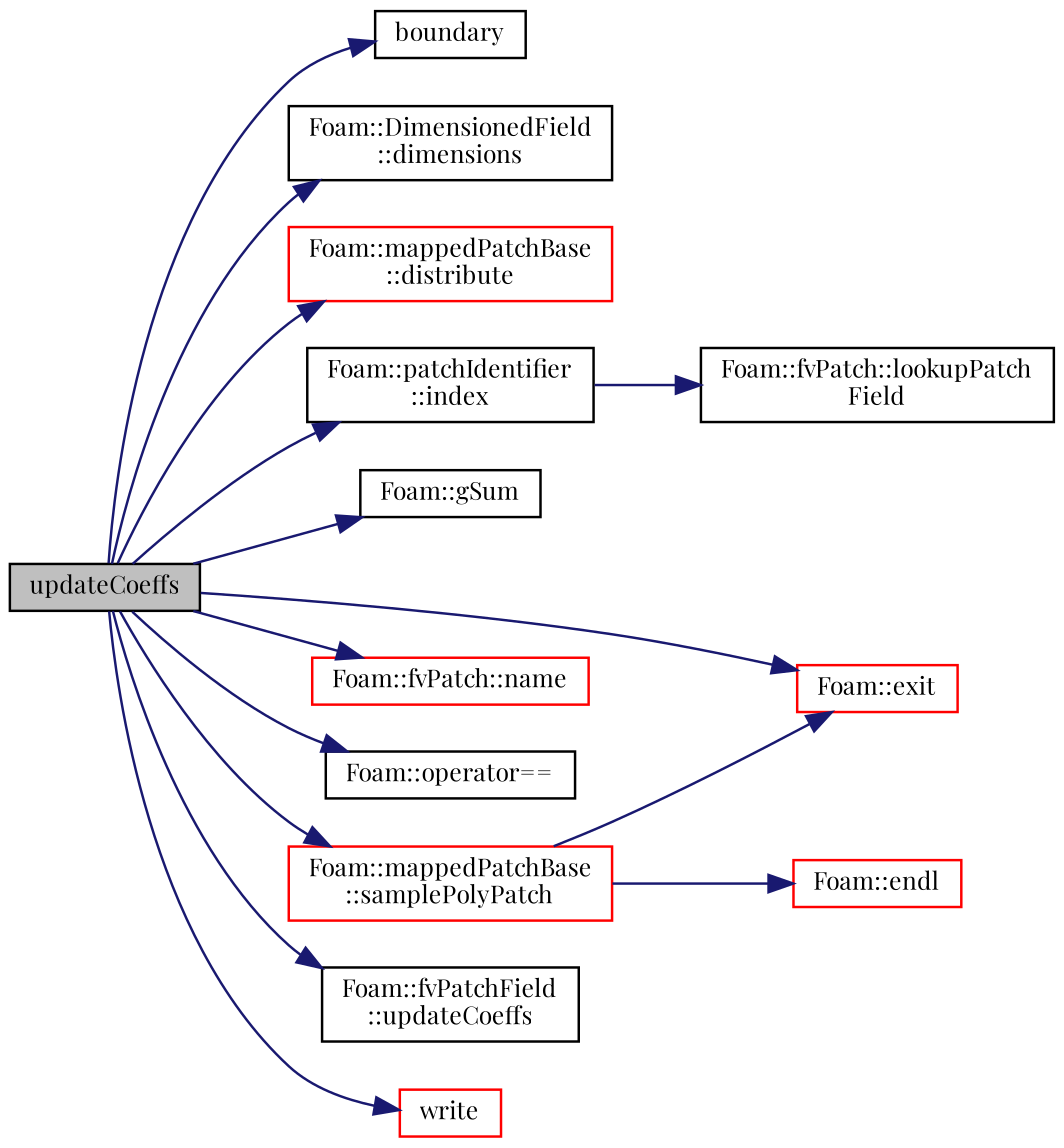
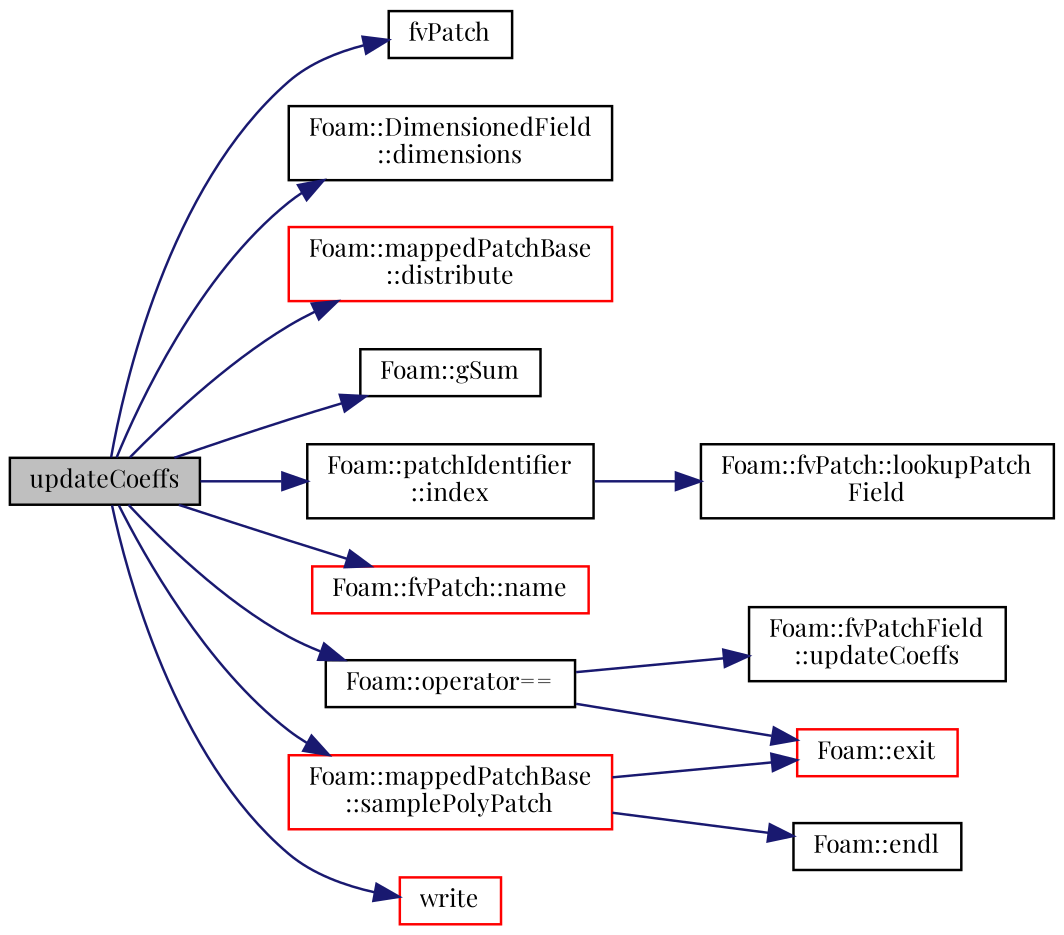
node "boundary": label "boundary" -> "fvPatch"
edge "updateCoeffs" -> "Foam::exit": now "Foam::operator==" -> "Foam::exit"
edge "updateCoeffs" -> "Foam::fvPatchField ::updateCoeffs": now "Foam::operator==" -> "Foam::fvPatchField ::updateCoeffs"
node "Foam::endl": color red -> black
